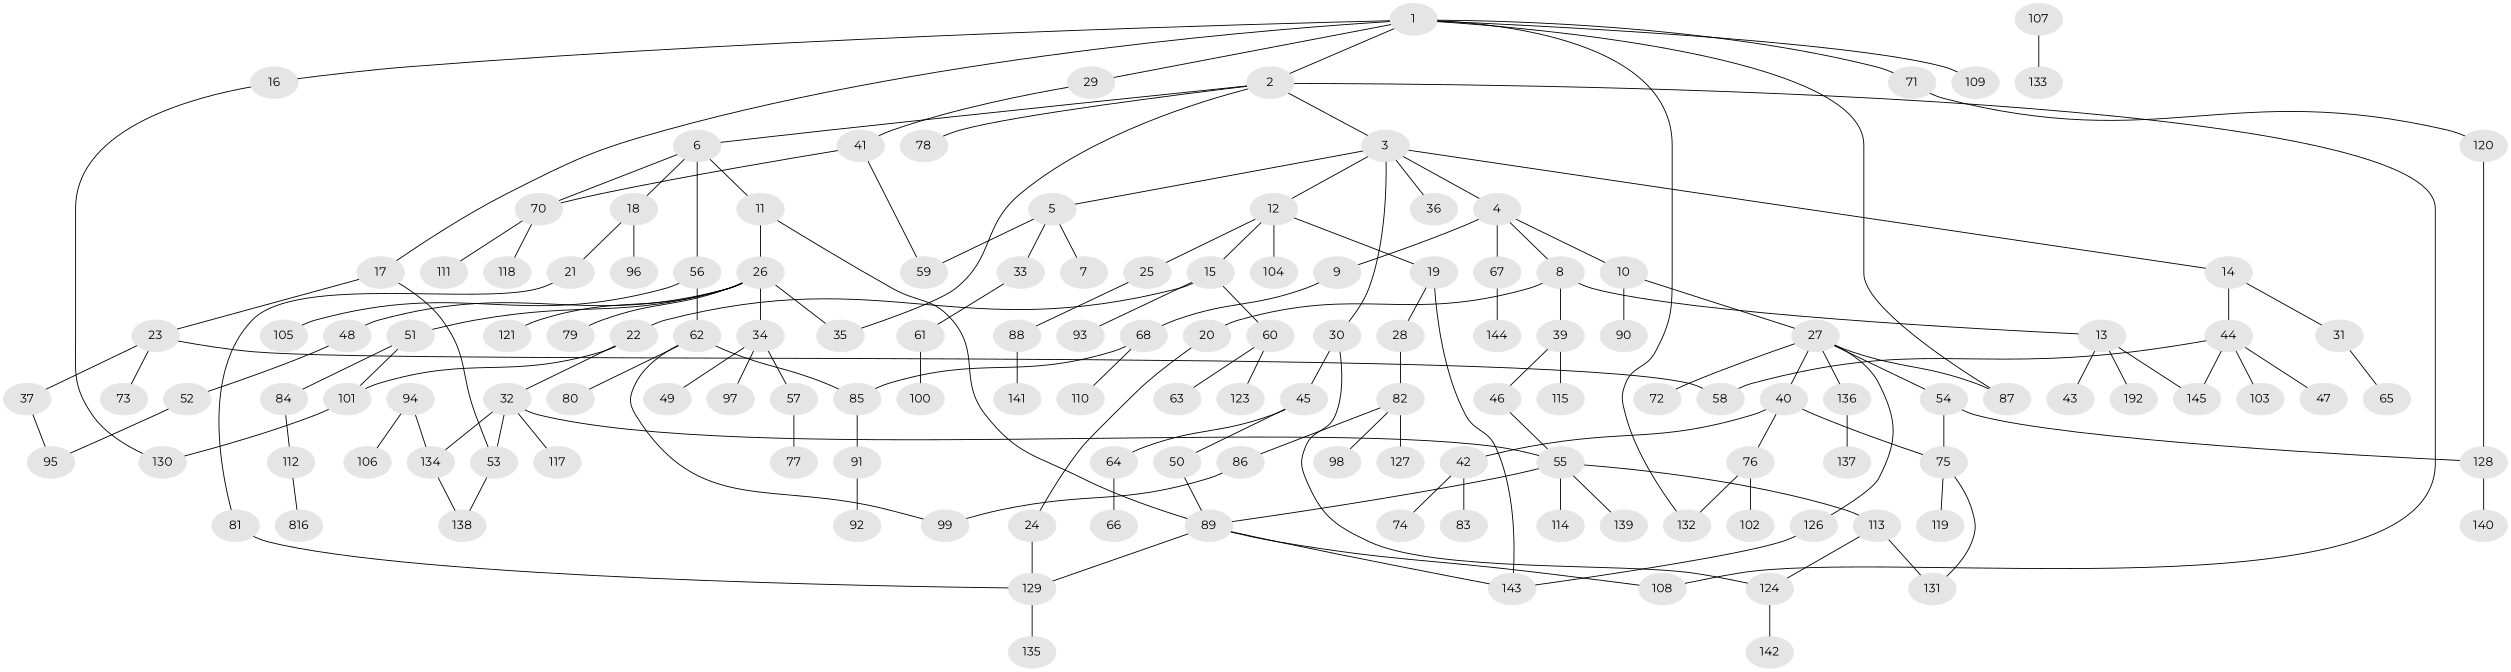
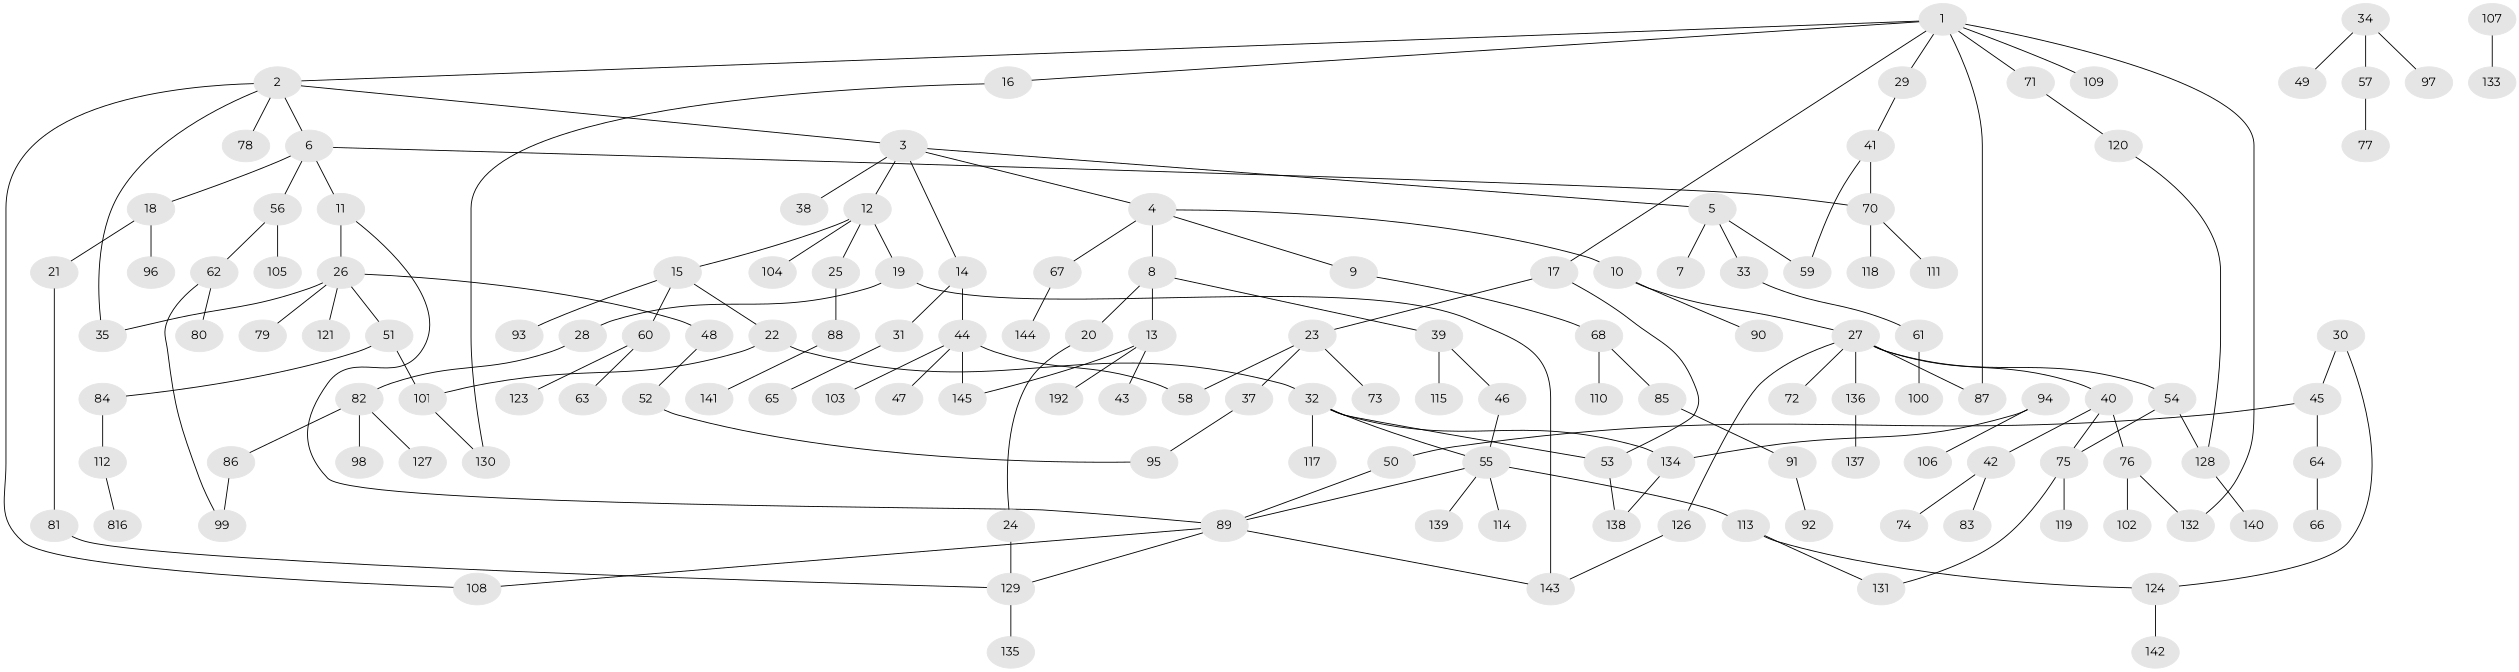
node "36": label "36" -> "38"
edge "3" -- "30": removed
edge "26" -- "34": removed
edge "62" -- "85": removed
